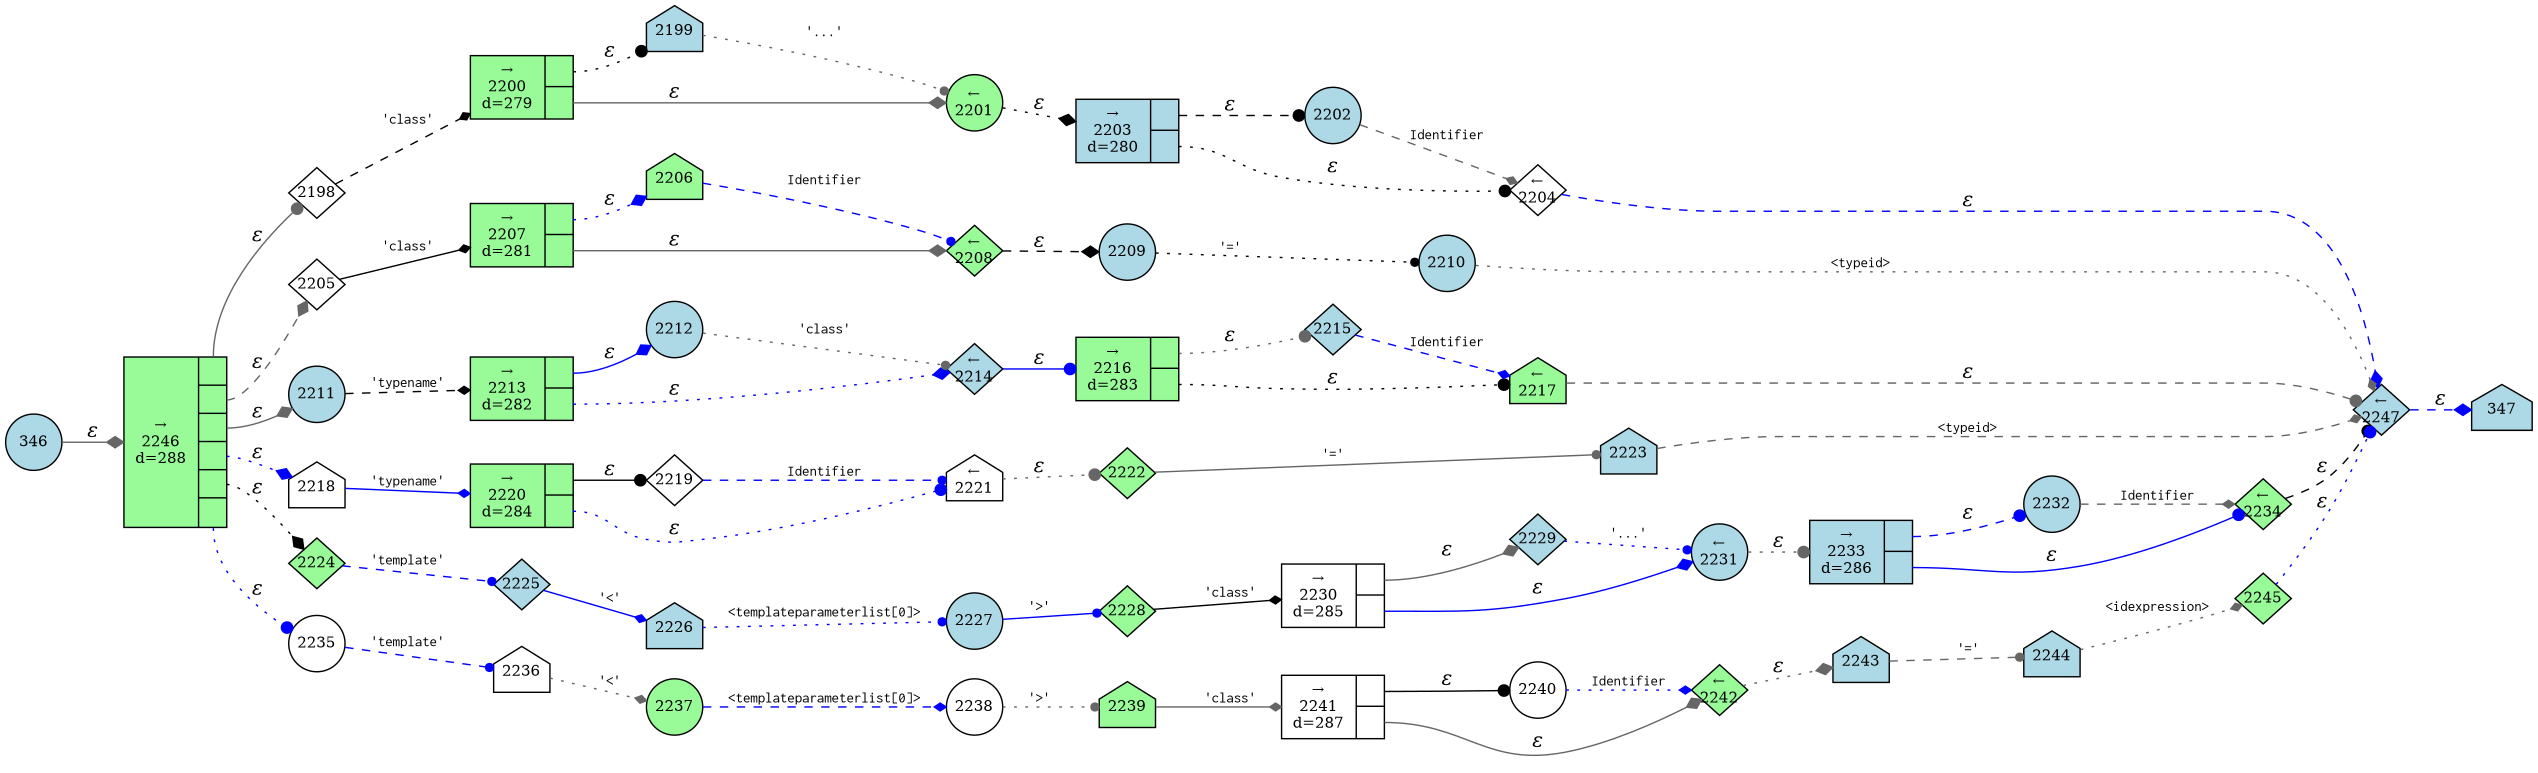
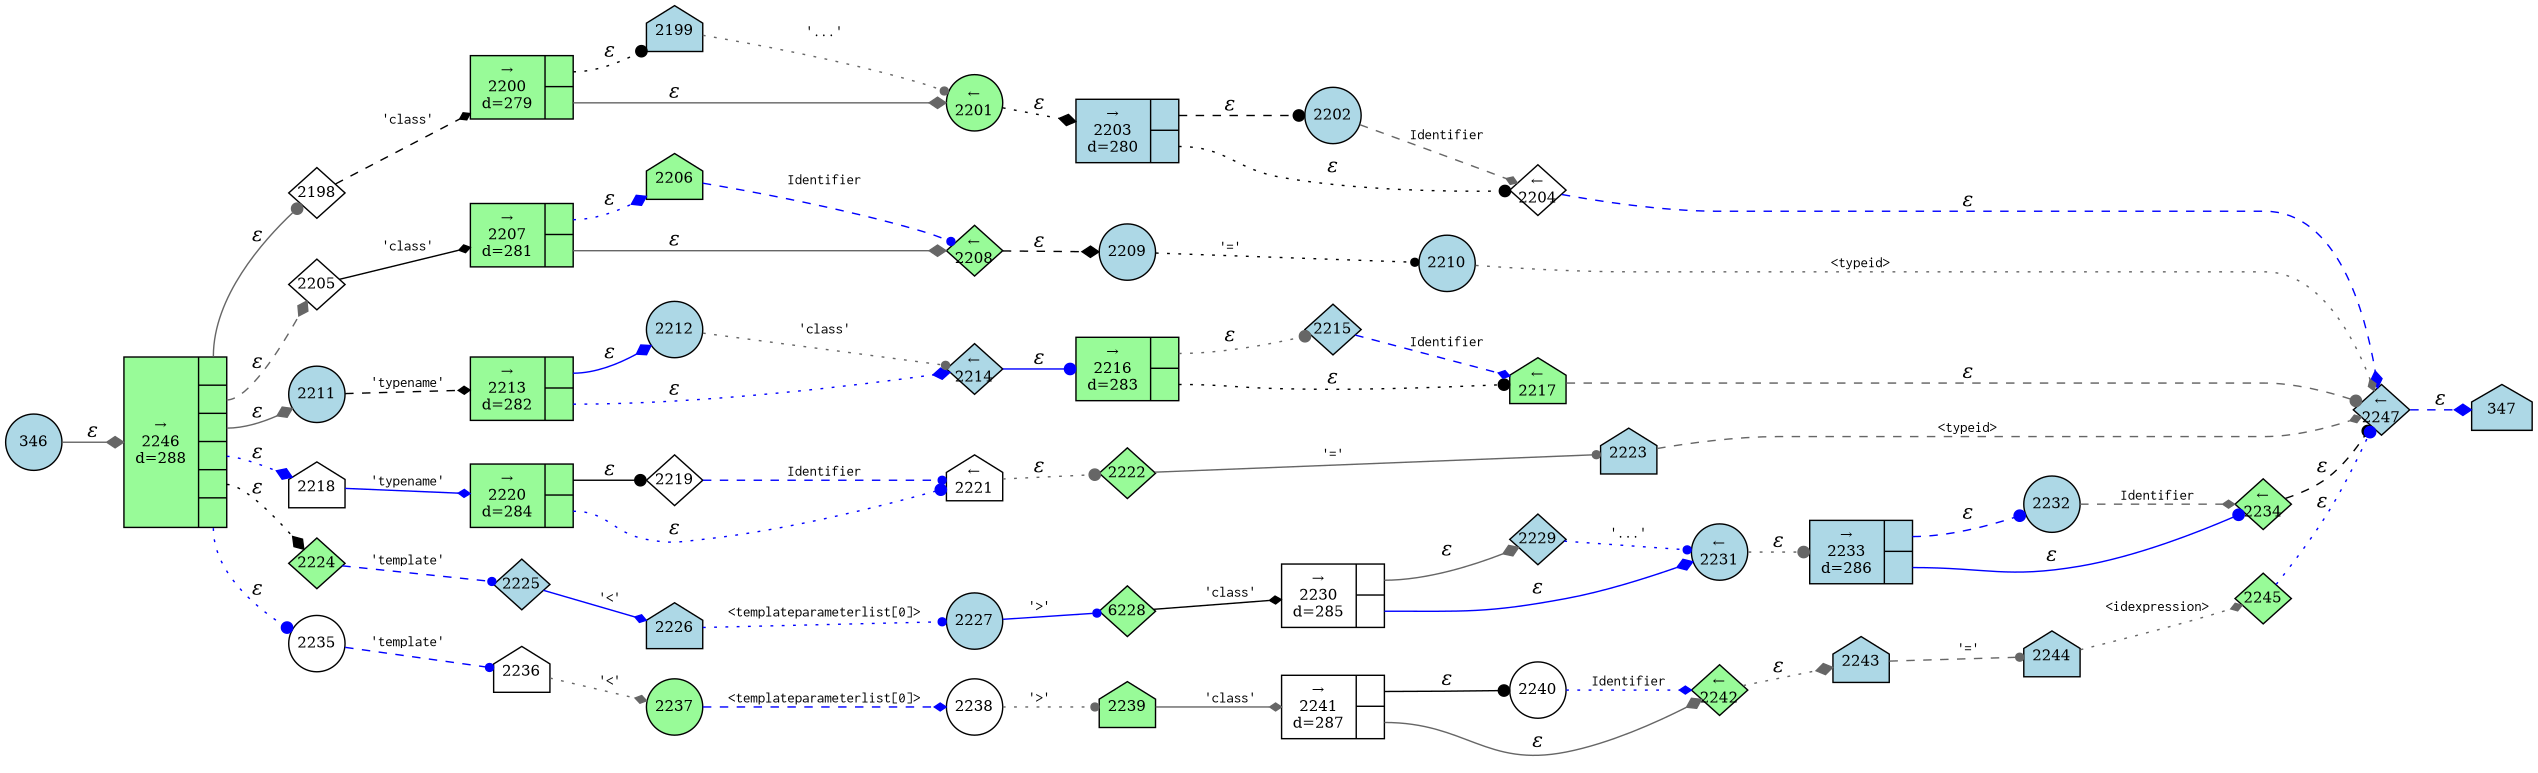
node "2228": label "2228" -> "6228"
